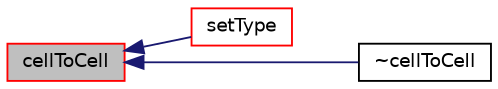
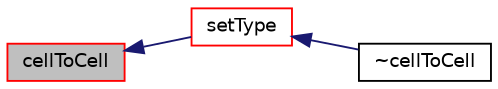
edge "~cellToCell" -> "cellToCell": now "~cellToCell" -> "setType"
